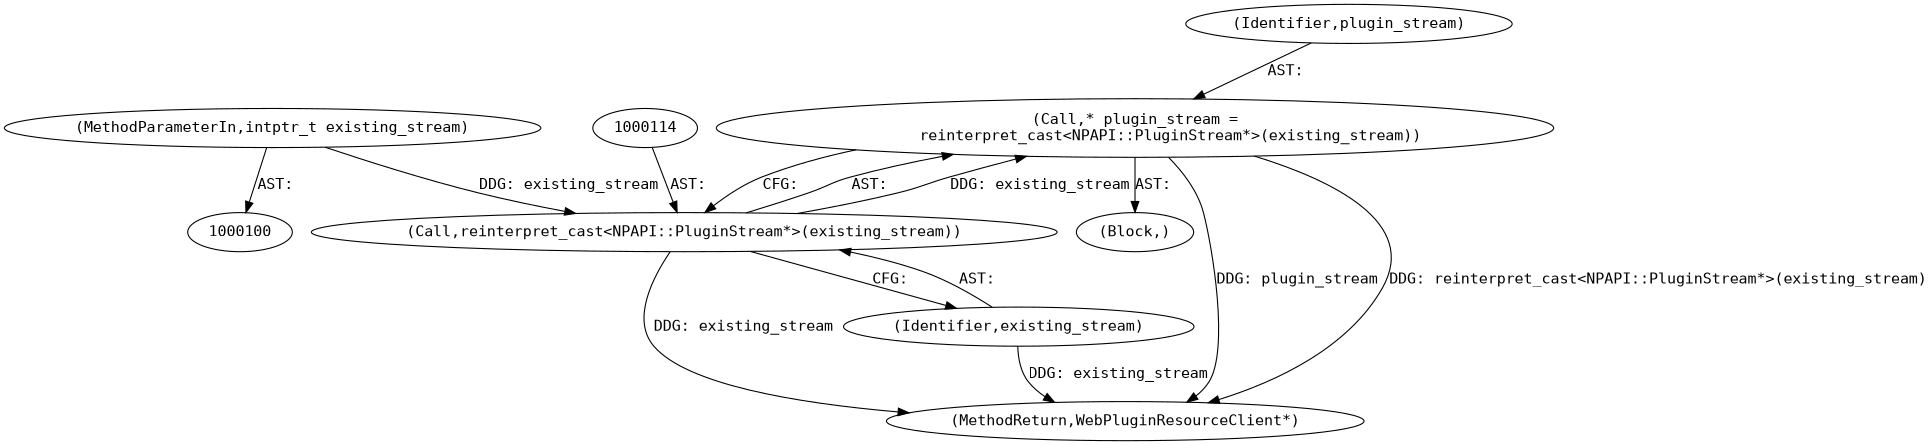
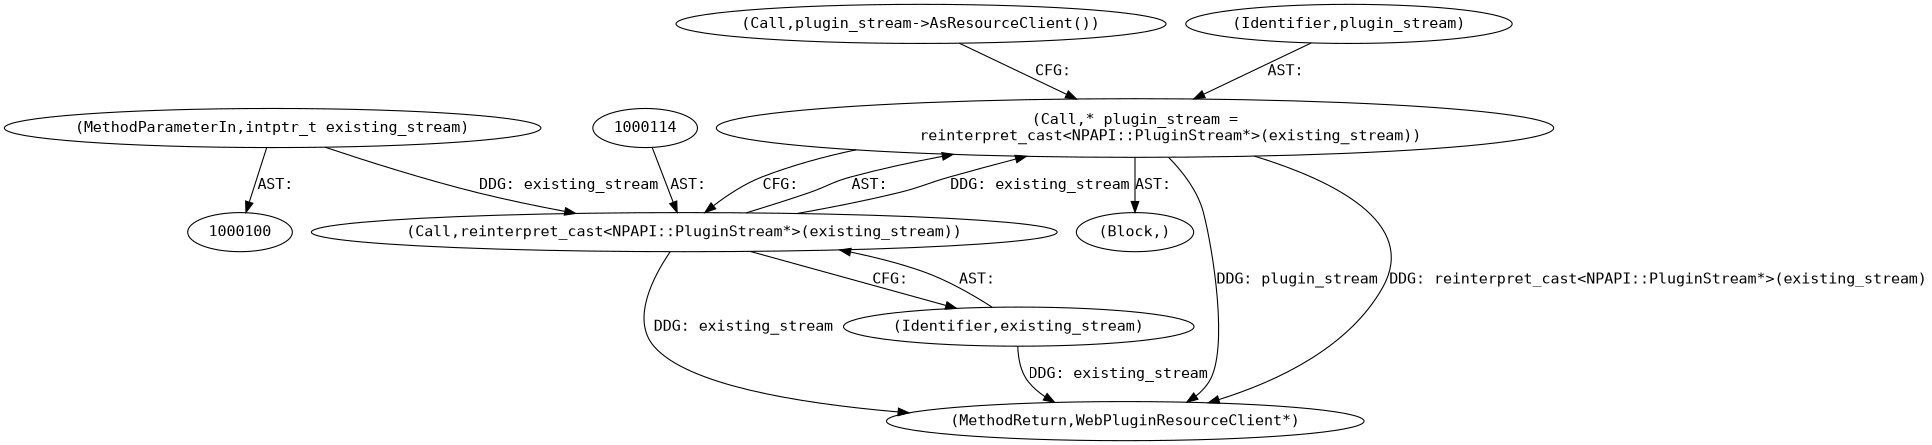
node "(Call,plugin_stream->AsResourceClient())": added
